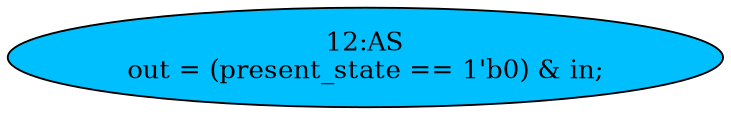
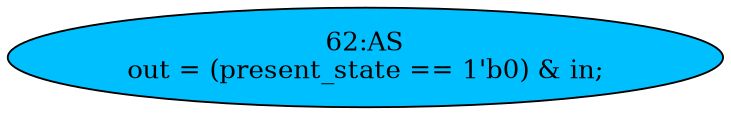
node "12:AS out = (present_state == 1'b0) & in;": label "12:AS out = (present_state == 1'b0) & in;" -> "62:AS out = (present_state == 1'b0) & in;"
